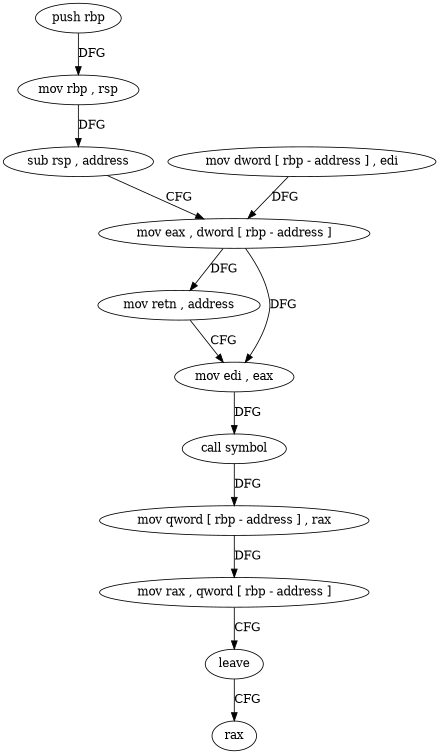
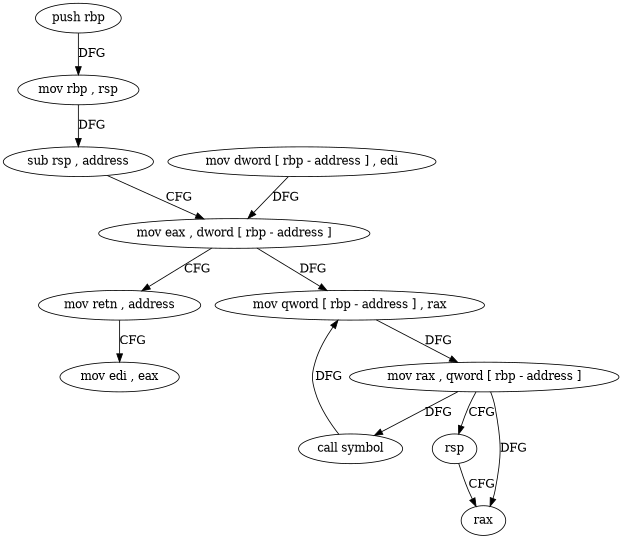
edge "mov eax , dword [ rbp - address ]" -> "mov retn , address": label "DFG" -> "CFG"
edge "mov eax , dword [ rbp - address ]" -> "mov edi , eax": now "mov eax , dword [ rbp - address ]" -> "mov qword [ rbp - address ] , rax"
edge "mov edi , eax" -> "call symbol": now "mov rax , qword [ rbp - address ]" -> "call symbol"
edge "mov rax , qword [ rbp - address ]" -> "rax": added, label "DFG"
node "leave": label "leave" -> "rsp"
